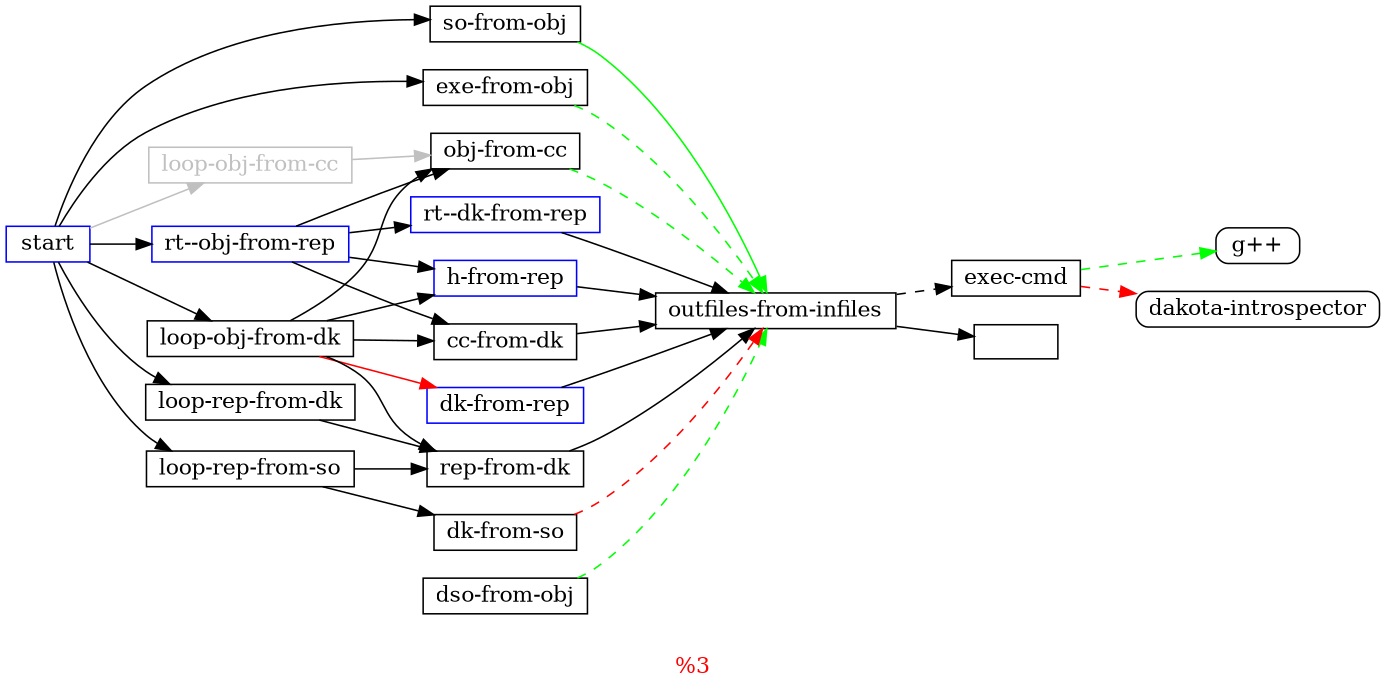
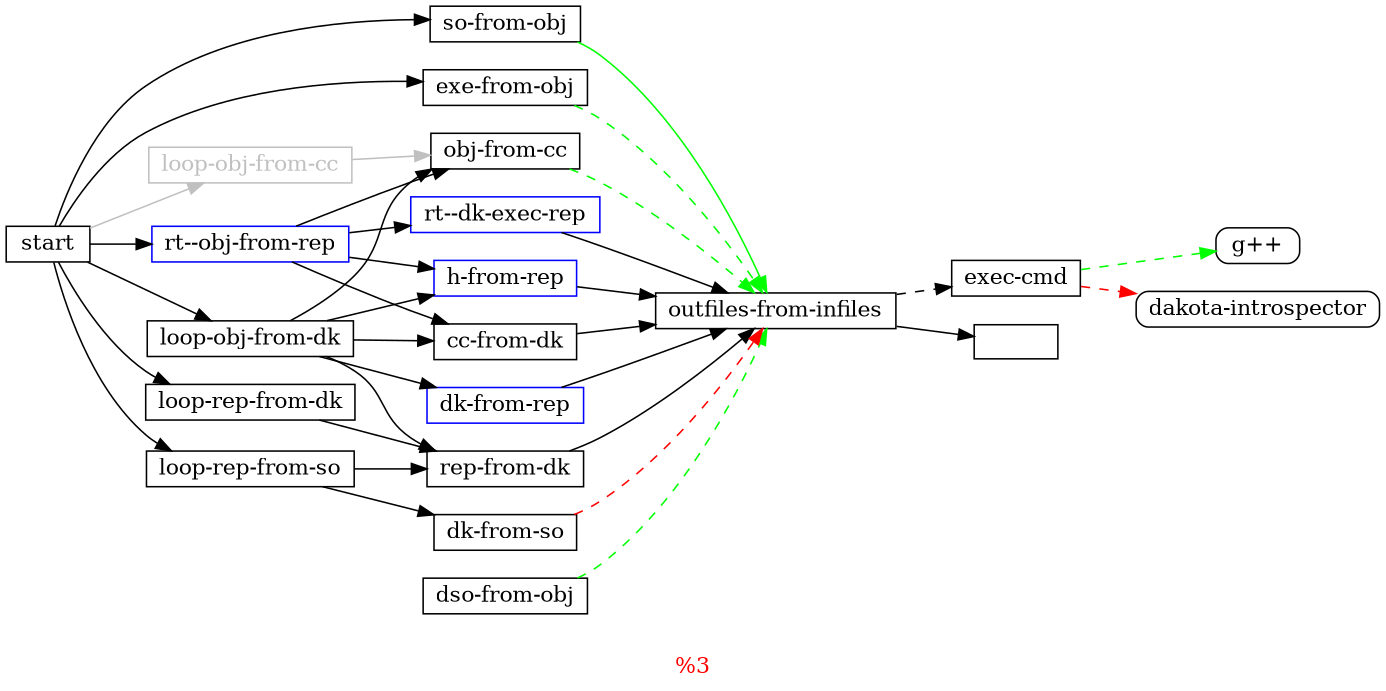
node "rt--dk-from-rep": label "rt--dk-from-rep" -> "rt--dk-exec-rep"
node "start": color blue -> black
edge "loop-obj-from-dk" -> "dk-from-rep": color red -> black
